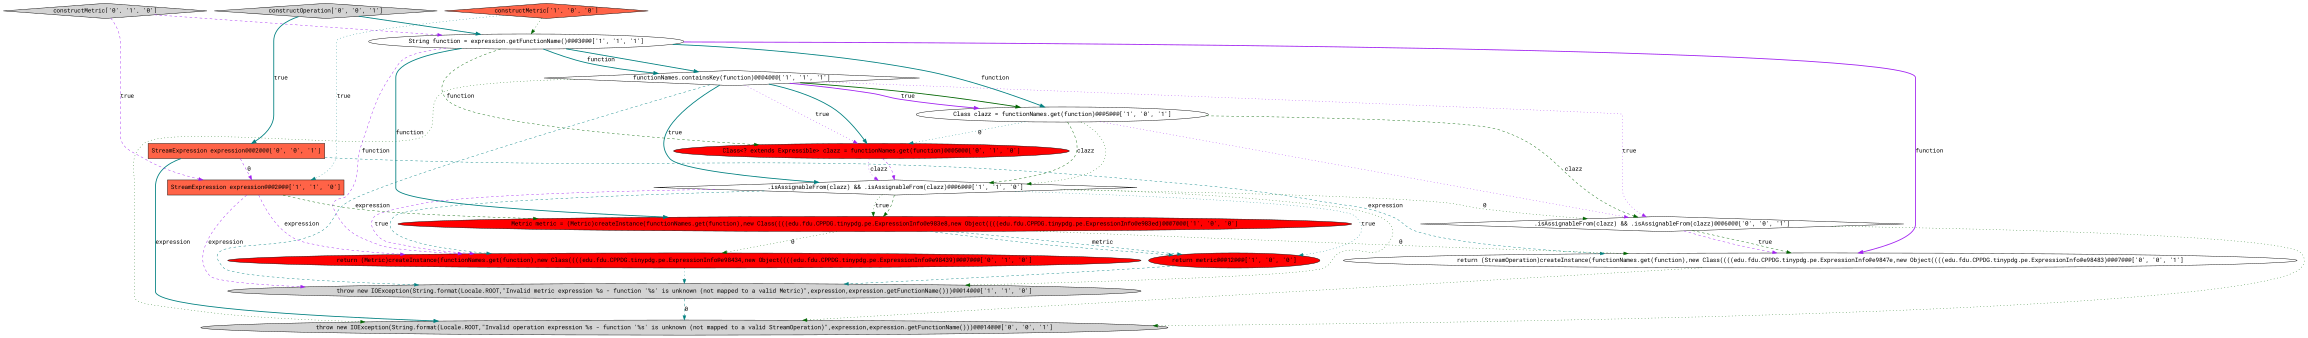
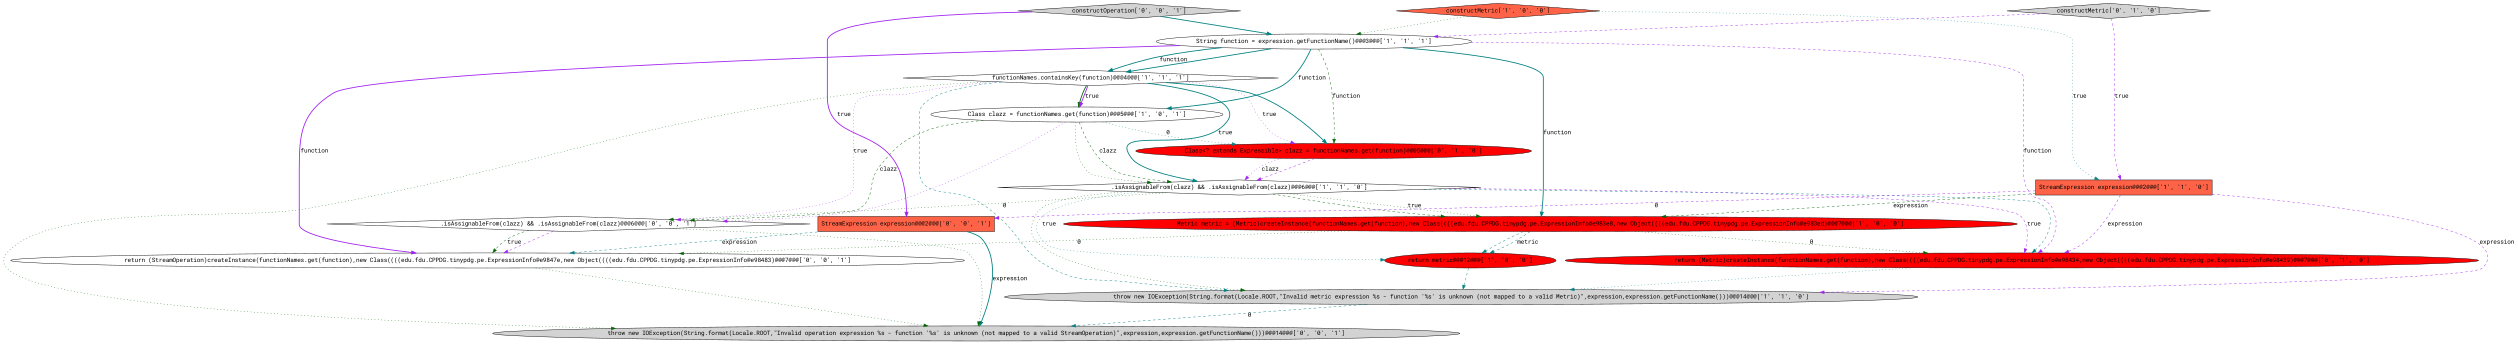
edge "constructOperation['0', '0', '1']" -> "StreamExpression expression@@@2@@@['0', '0', '1']": color teal -> purple
edge "StreamExpression expression@@@2@@@['0', '0', '1']" -> "StreamExpression expression@@@2@@@['1', '1', '0']": reversed
